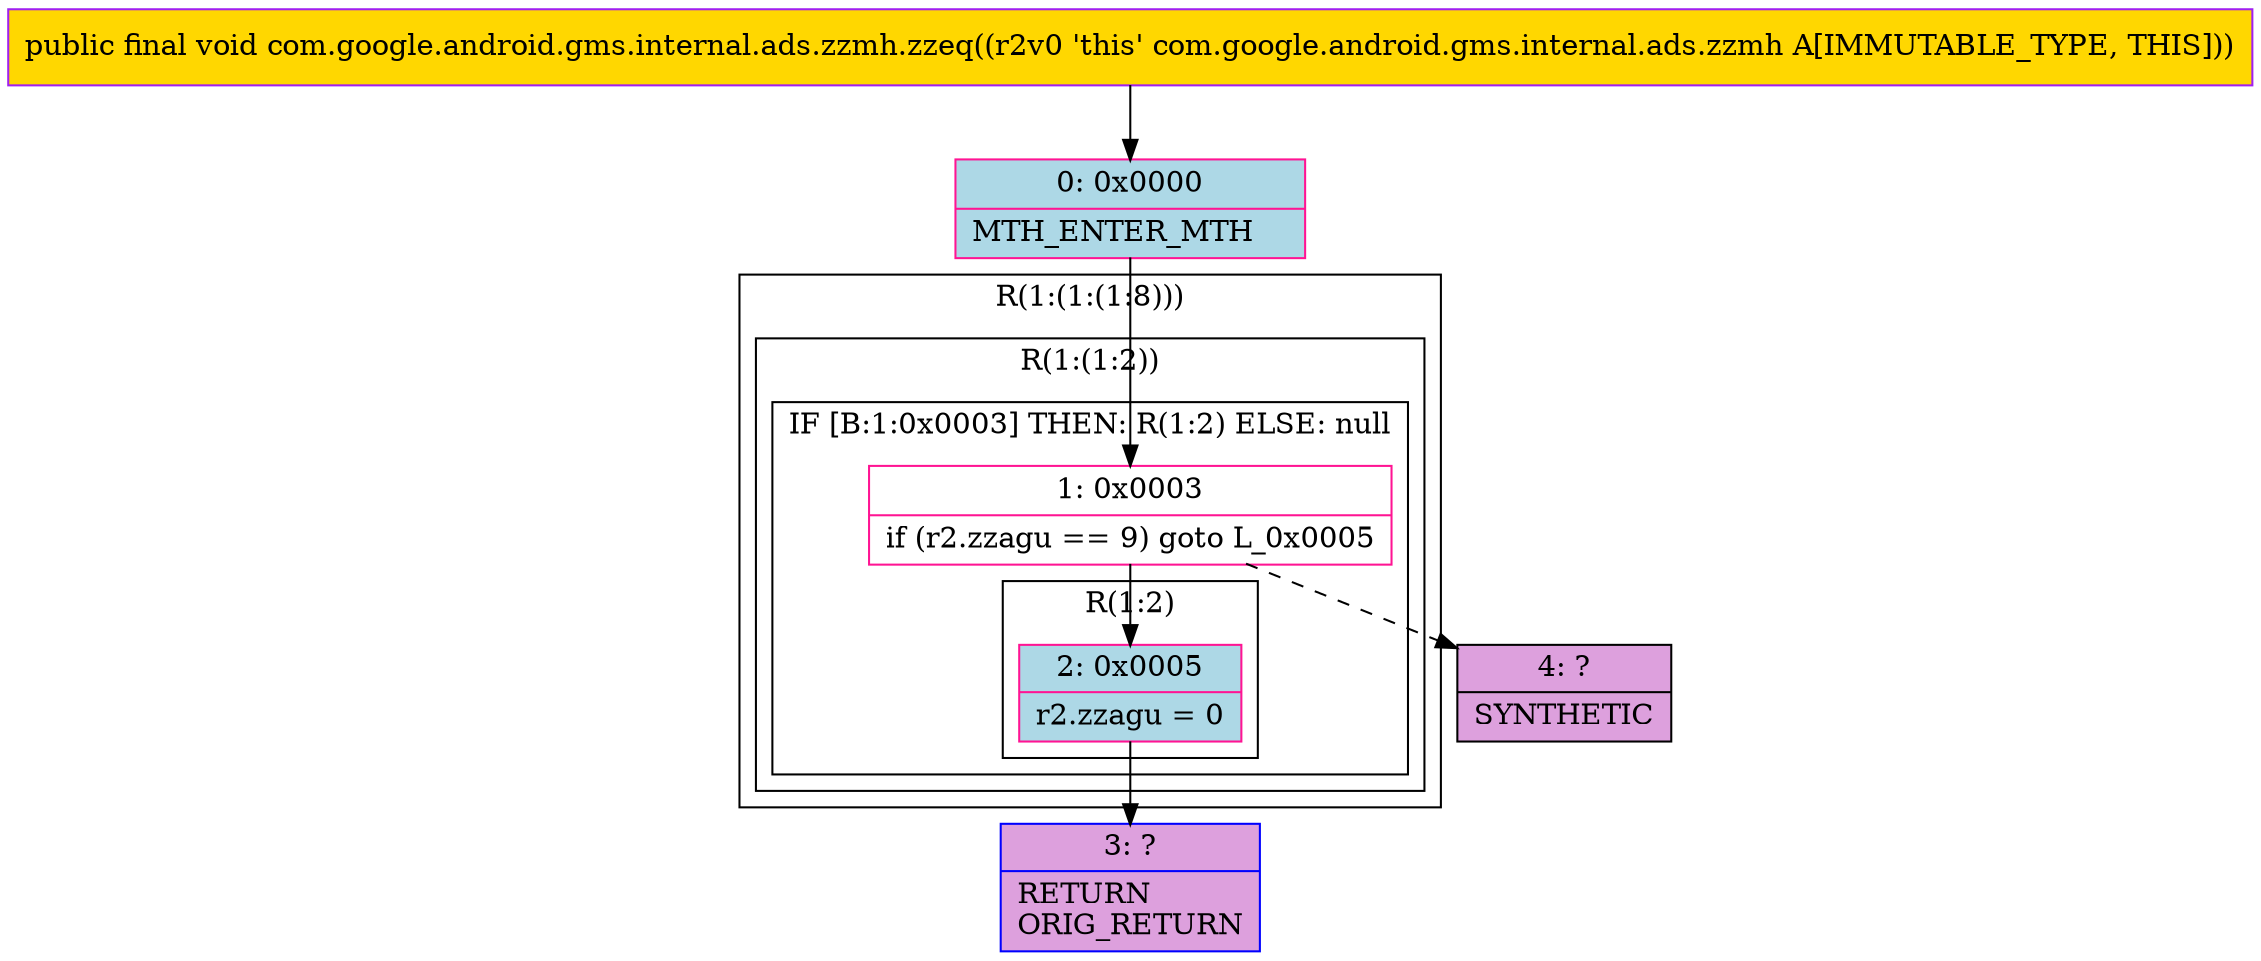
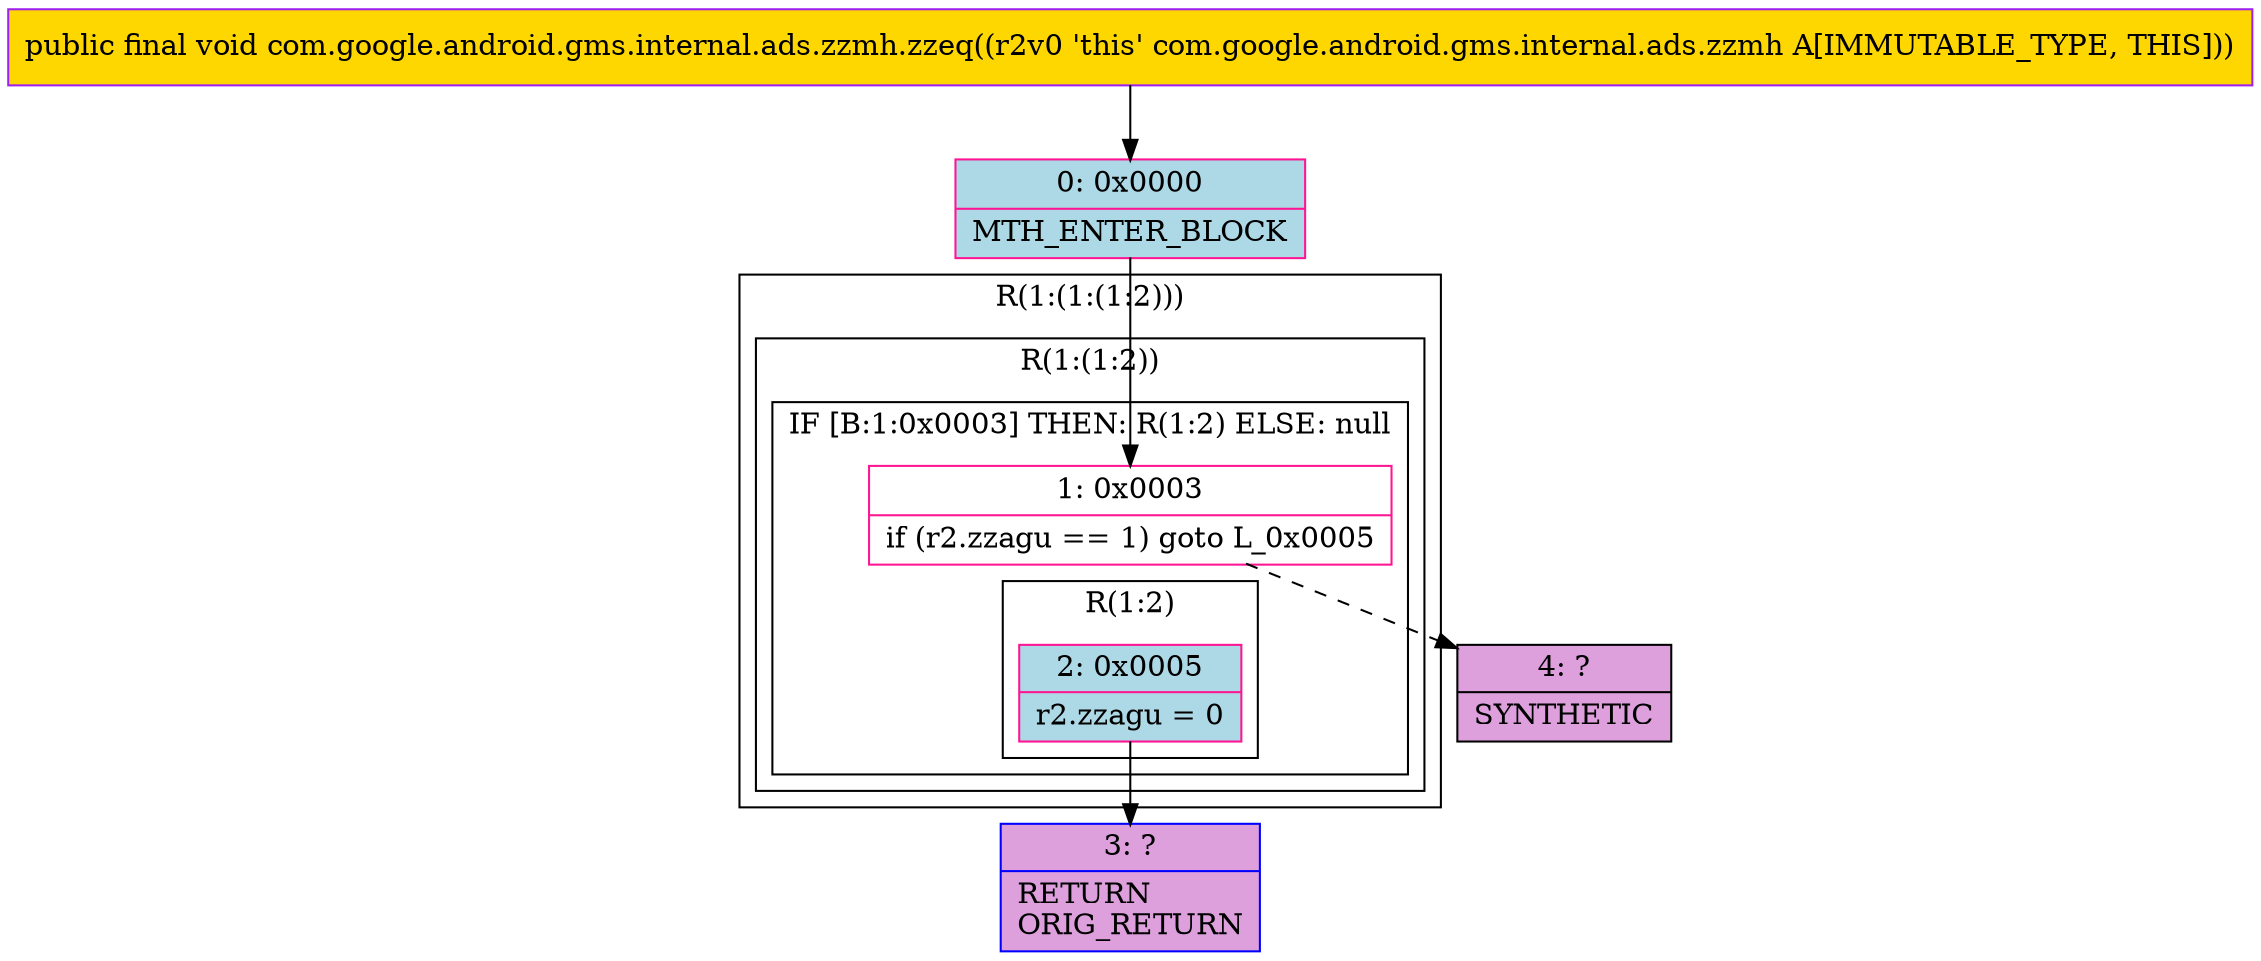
node "0: 0x0000": text "MTH_ENTER_MTH" -> "MTH_ENTER_BLOCK"
cluster "R(1:(1:(1:8)))": label "R(1:(1:(1:8)))" -> "R(1:(1:(1:2)))"
node "1: 0x0003": text "if (r2.zzagu == 9) goto L_0x0005" -> "if (r2.zzagu == 1) goto L_0x0005"
edge "1: 0x0003" -> "2: 0x0005": removed
